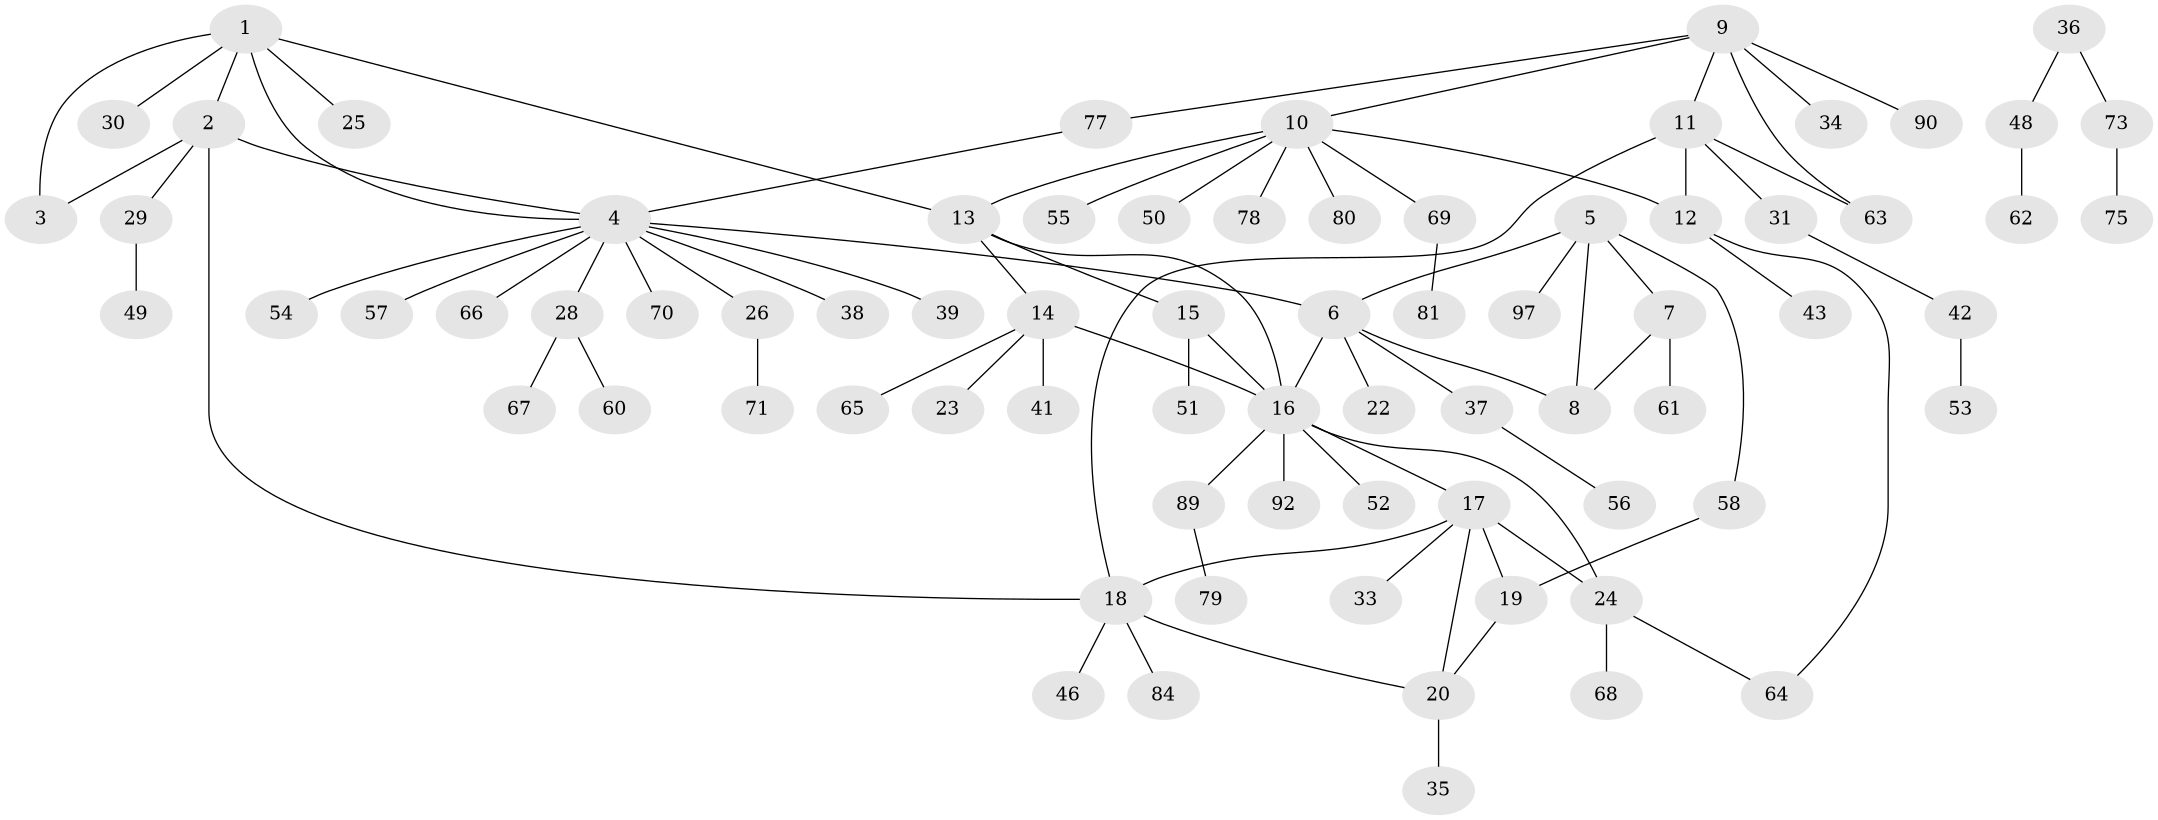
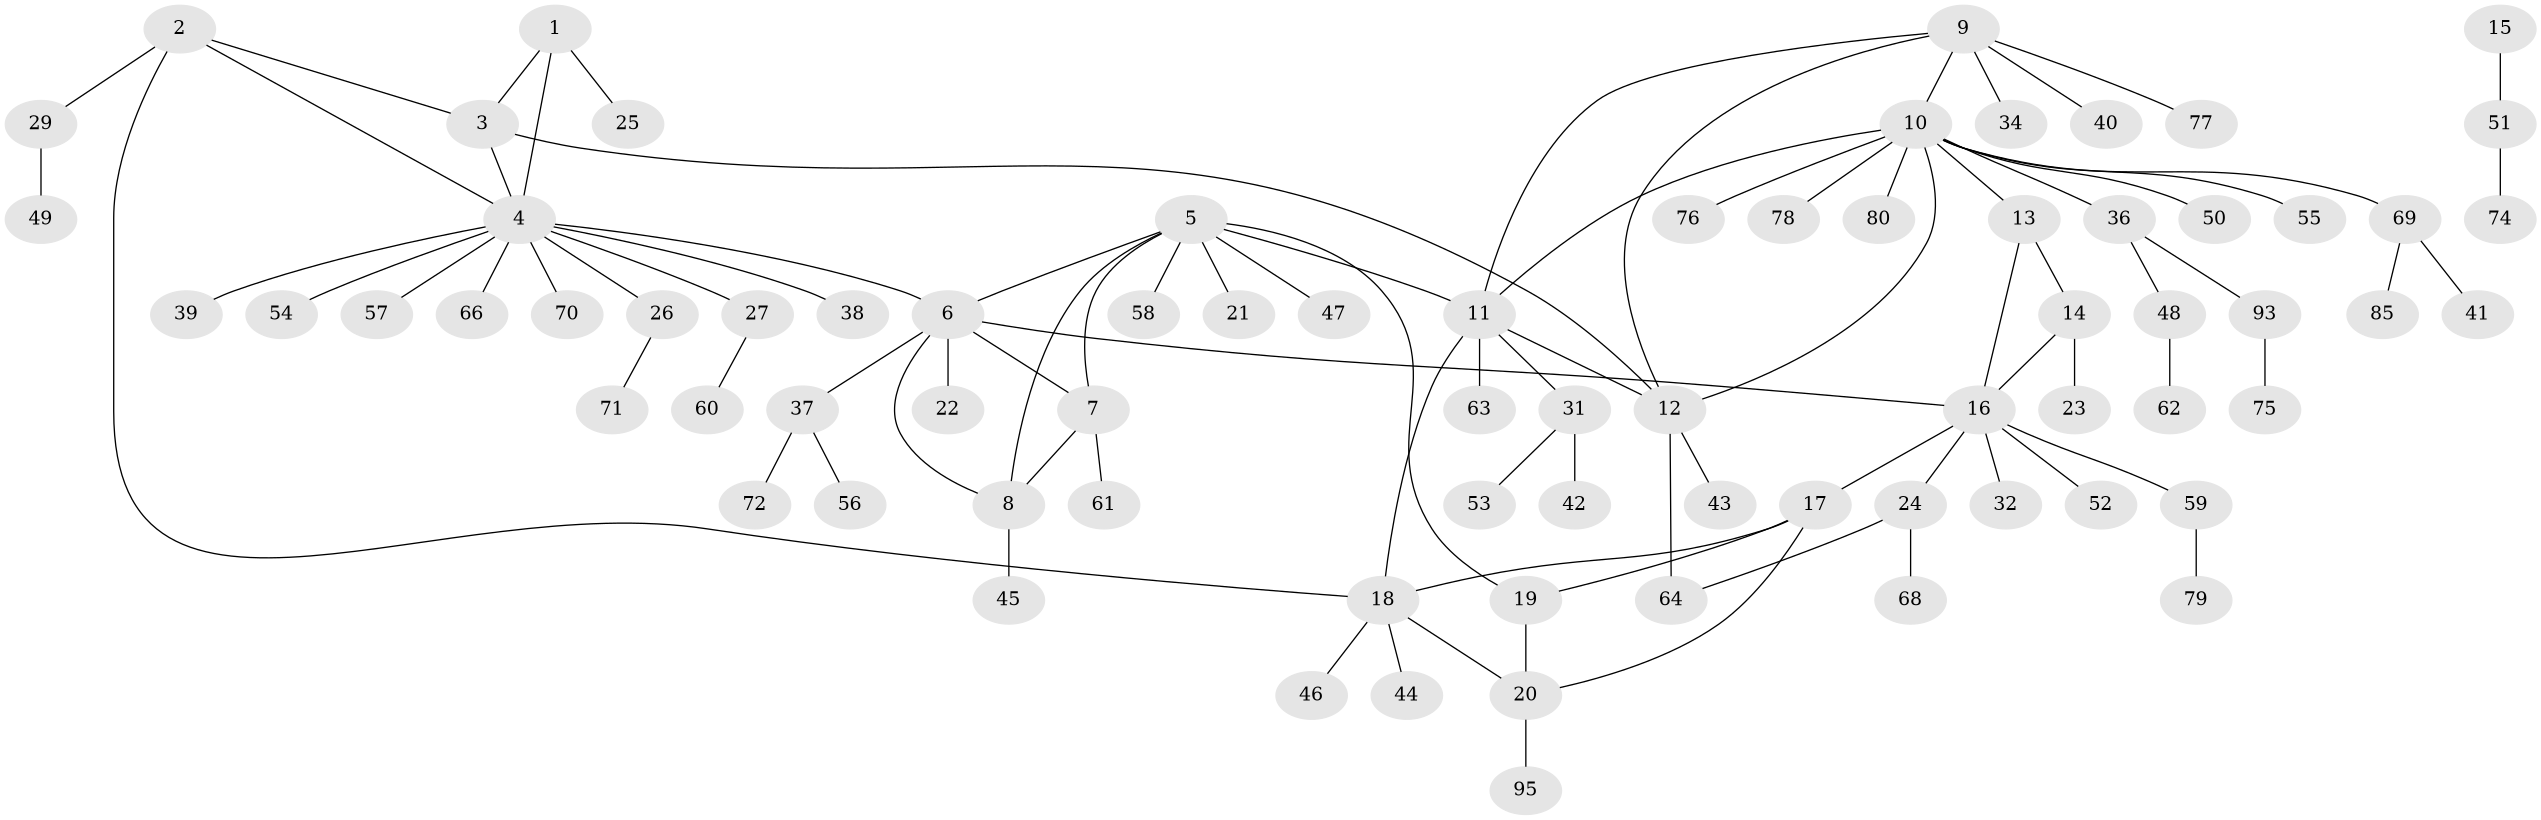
edge "1" -- "2": removed
node "30": removed
edge "1" -- "13": removed
node "90": label "90" -> "40"
node "73": label "73" -> "93"
edge "9" -- "63": now "9" -- "12"
edge "3" -- "12": added
edge "77" -- "4": now "3" -- "4"
edge "10" -- "36": added
edge "10" -- "11": added
node "76": added
node "74": added
edge "5" -- "11": added
edge "13" -- "15": removed
node "28": label "28" -> "27"
node "21": added
node "81": label "81" -> "85"
node "97": label "97" -> "47"
edge "6" -- "7": added
edge "14" -- "41": now "69" -- "41"
edge "15" -- "16": removed
edge "42" -- "53": now "31" -- "53"
node "67": removed
node "65": removed
node "72": added
node "89": label "89" -> "59"
node "92": label "92" -> "32"
edge "58" -- "19": now "5" -- "19"
edge "17" -- "24": removed
node "45": added
node "33": removed
node "84": label "84" -> "44"
node "35": label "35" -> "95"
